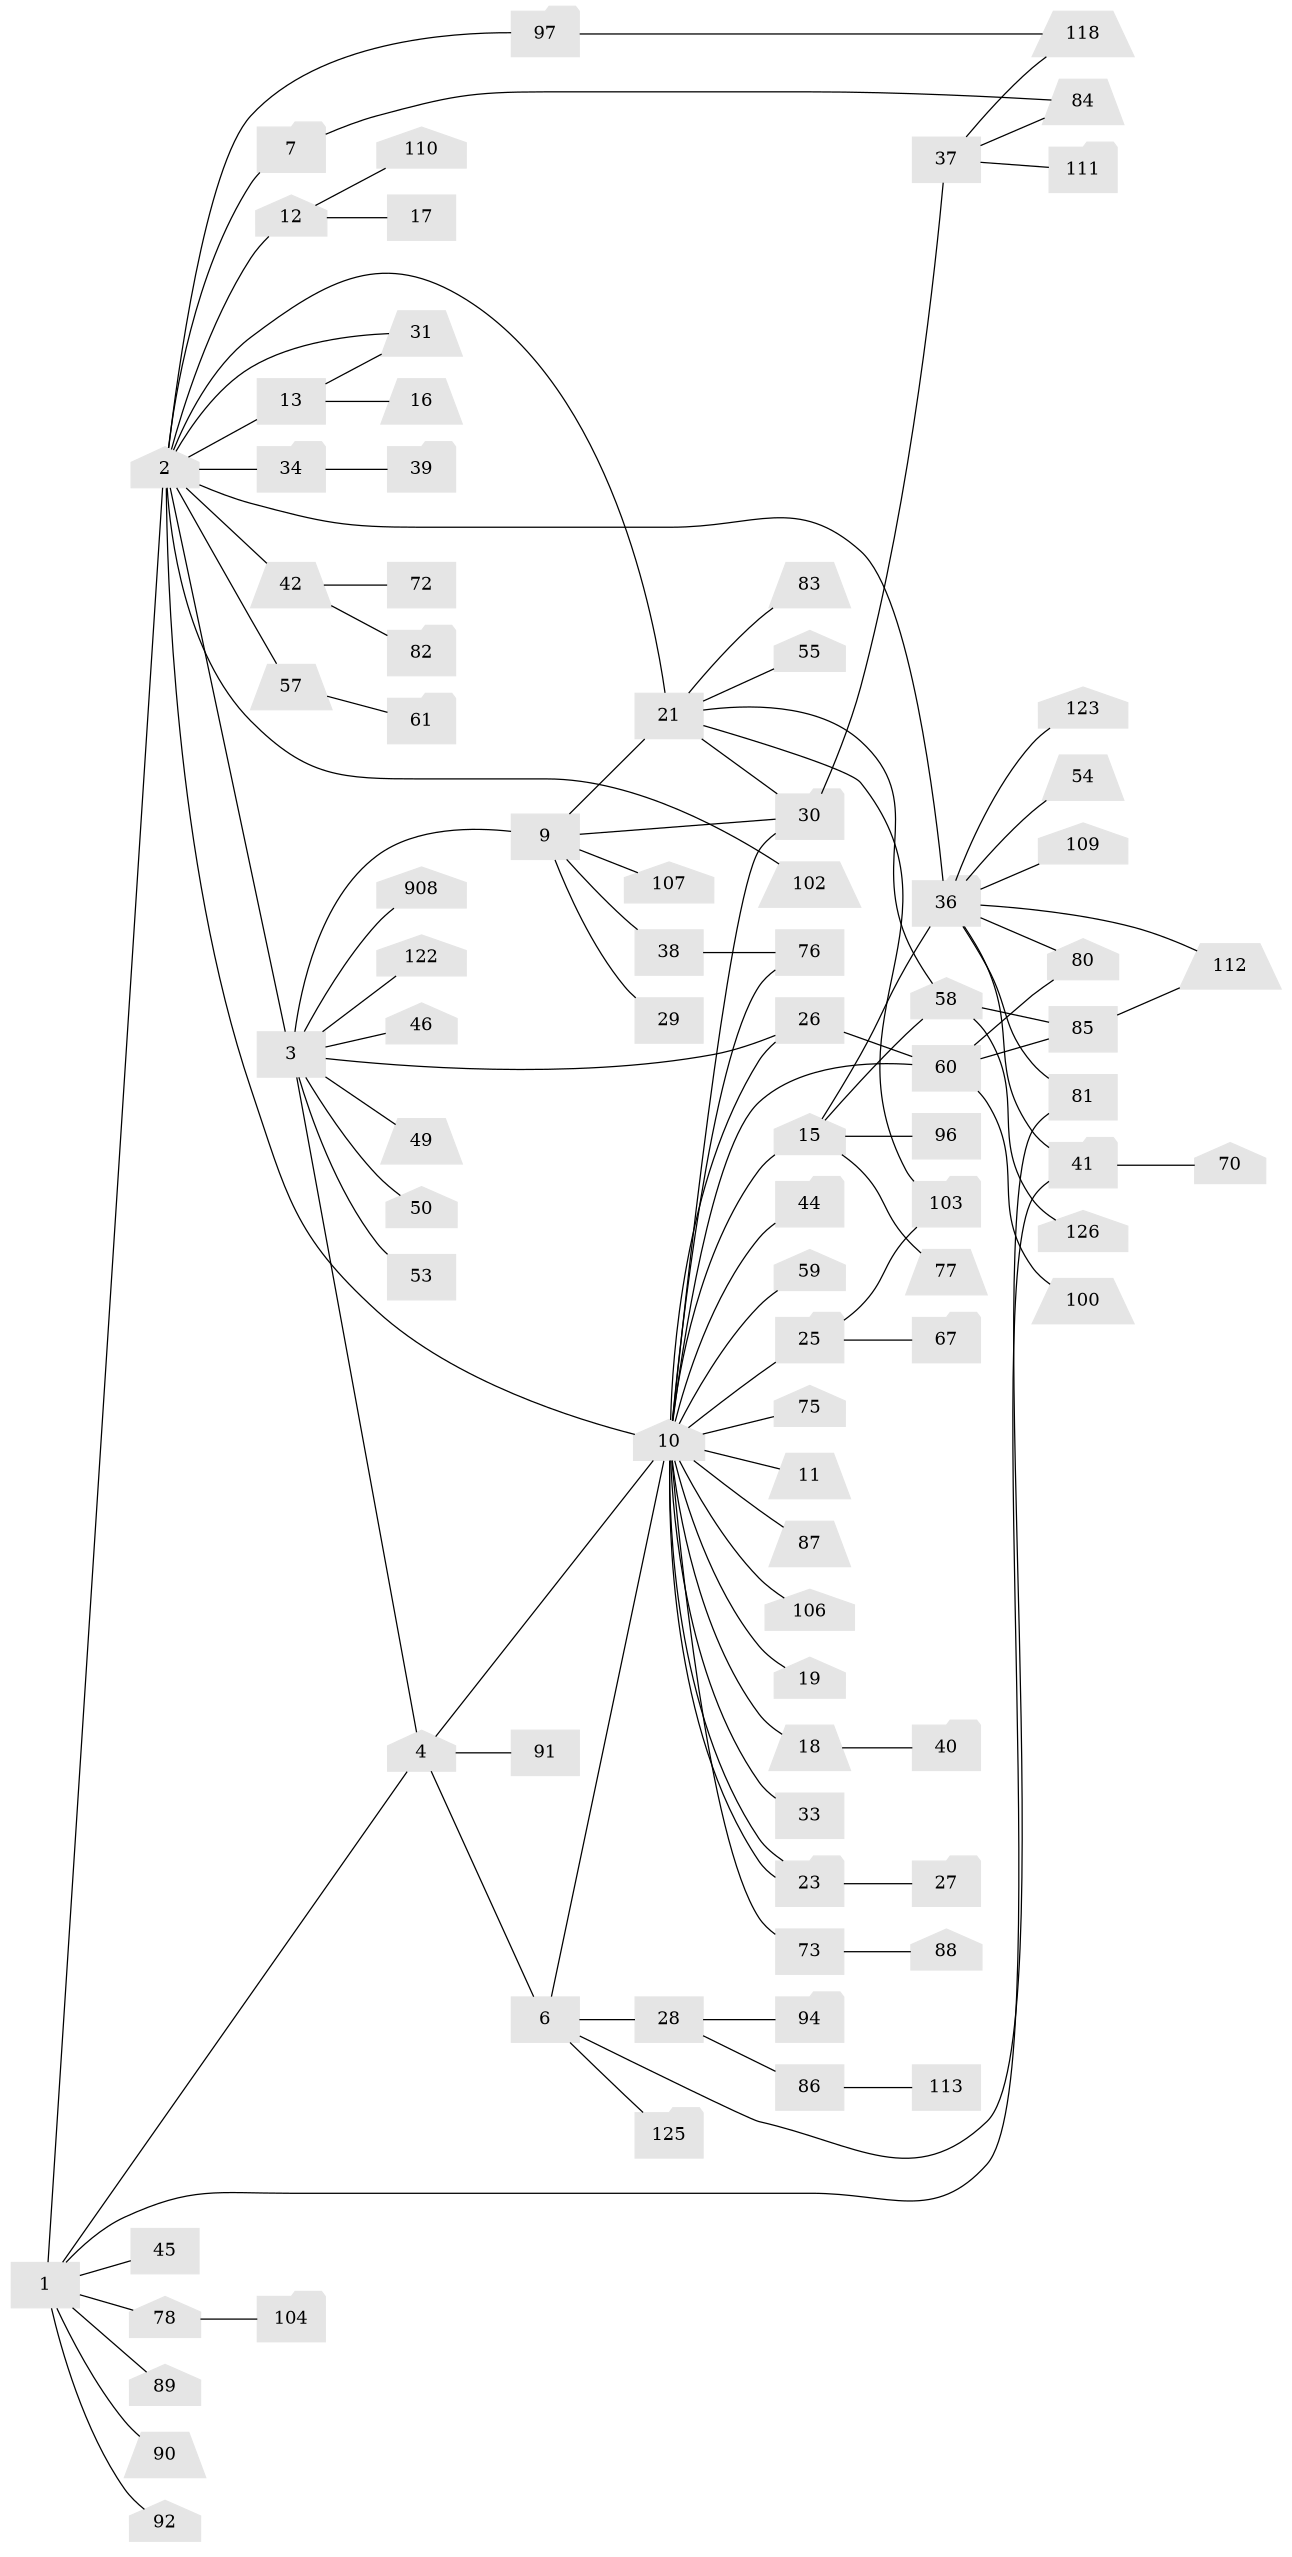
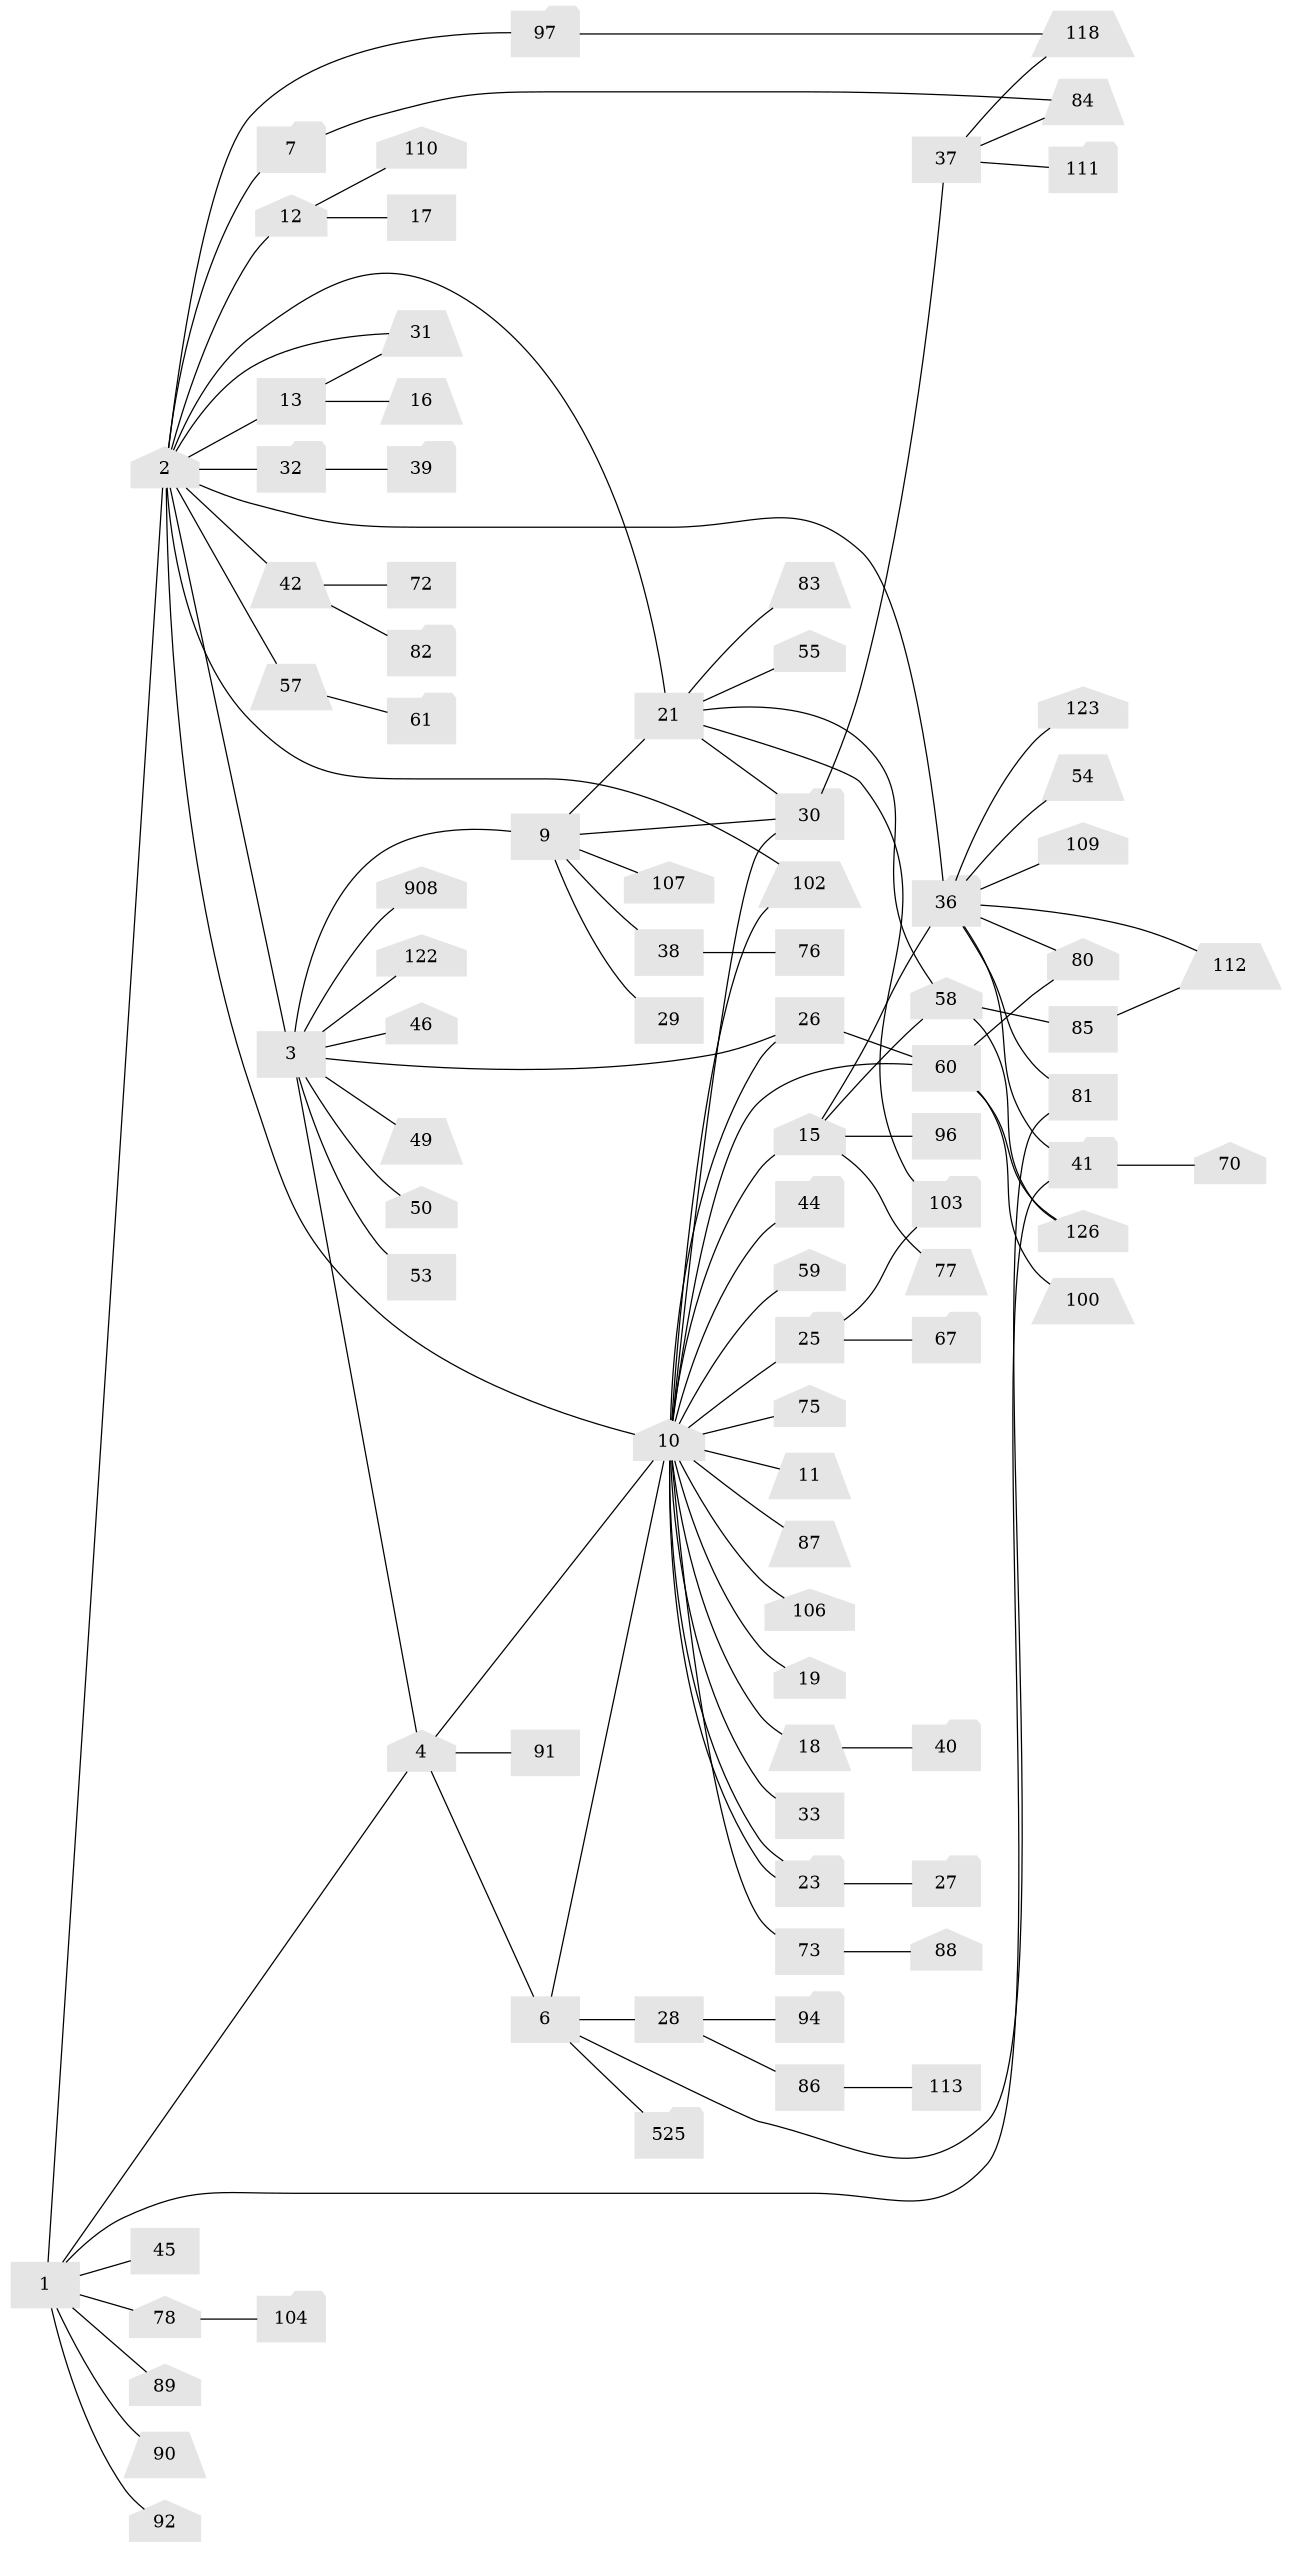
node "34": label "34" -> "32"
edge "85" -- "60": now "126" -- "60"
edge "76" -- "10": now "102" -- "10"
node "125": label "125" -> "525"
